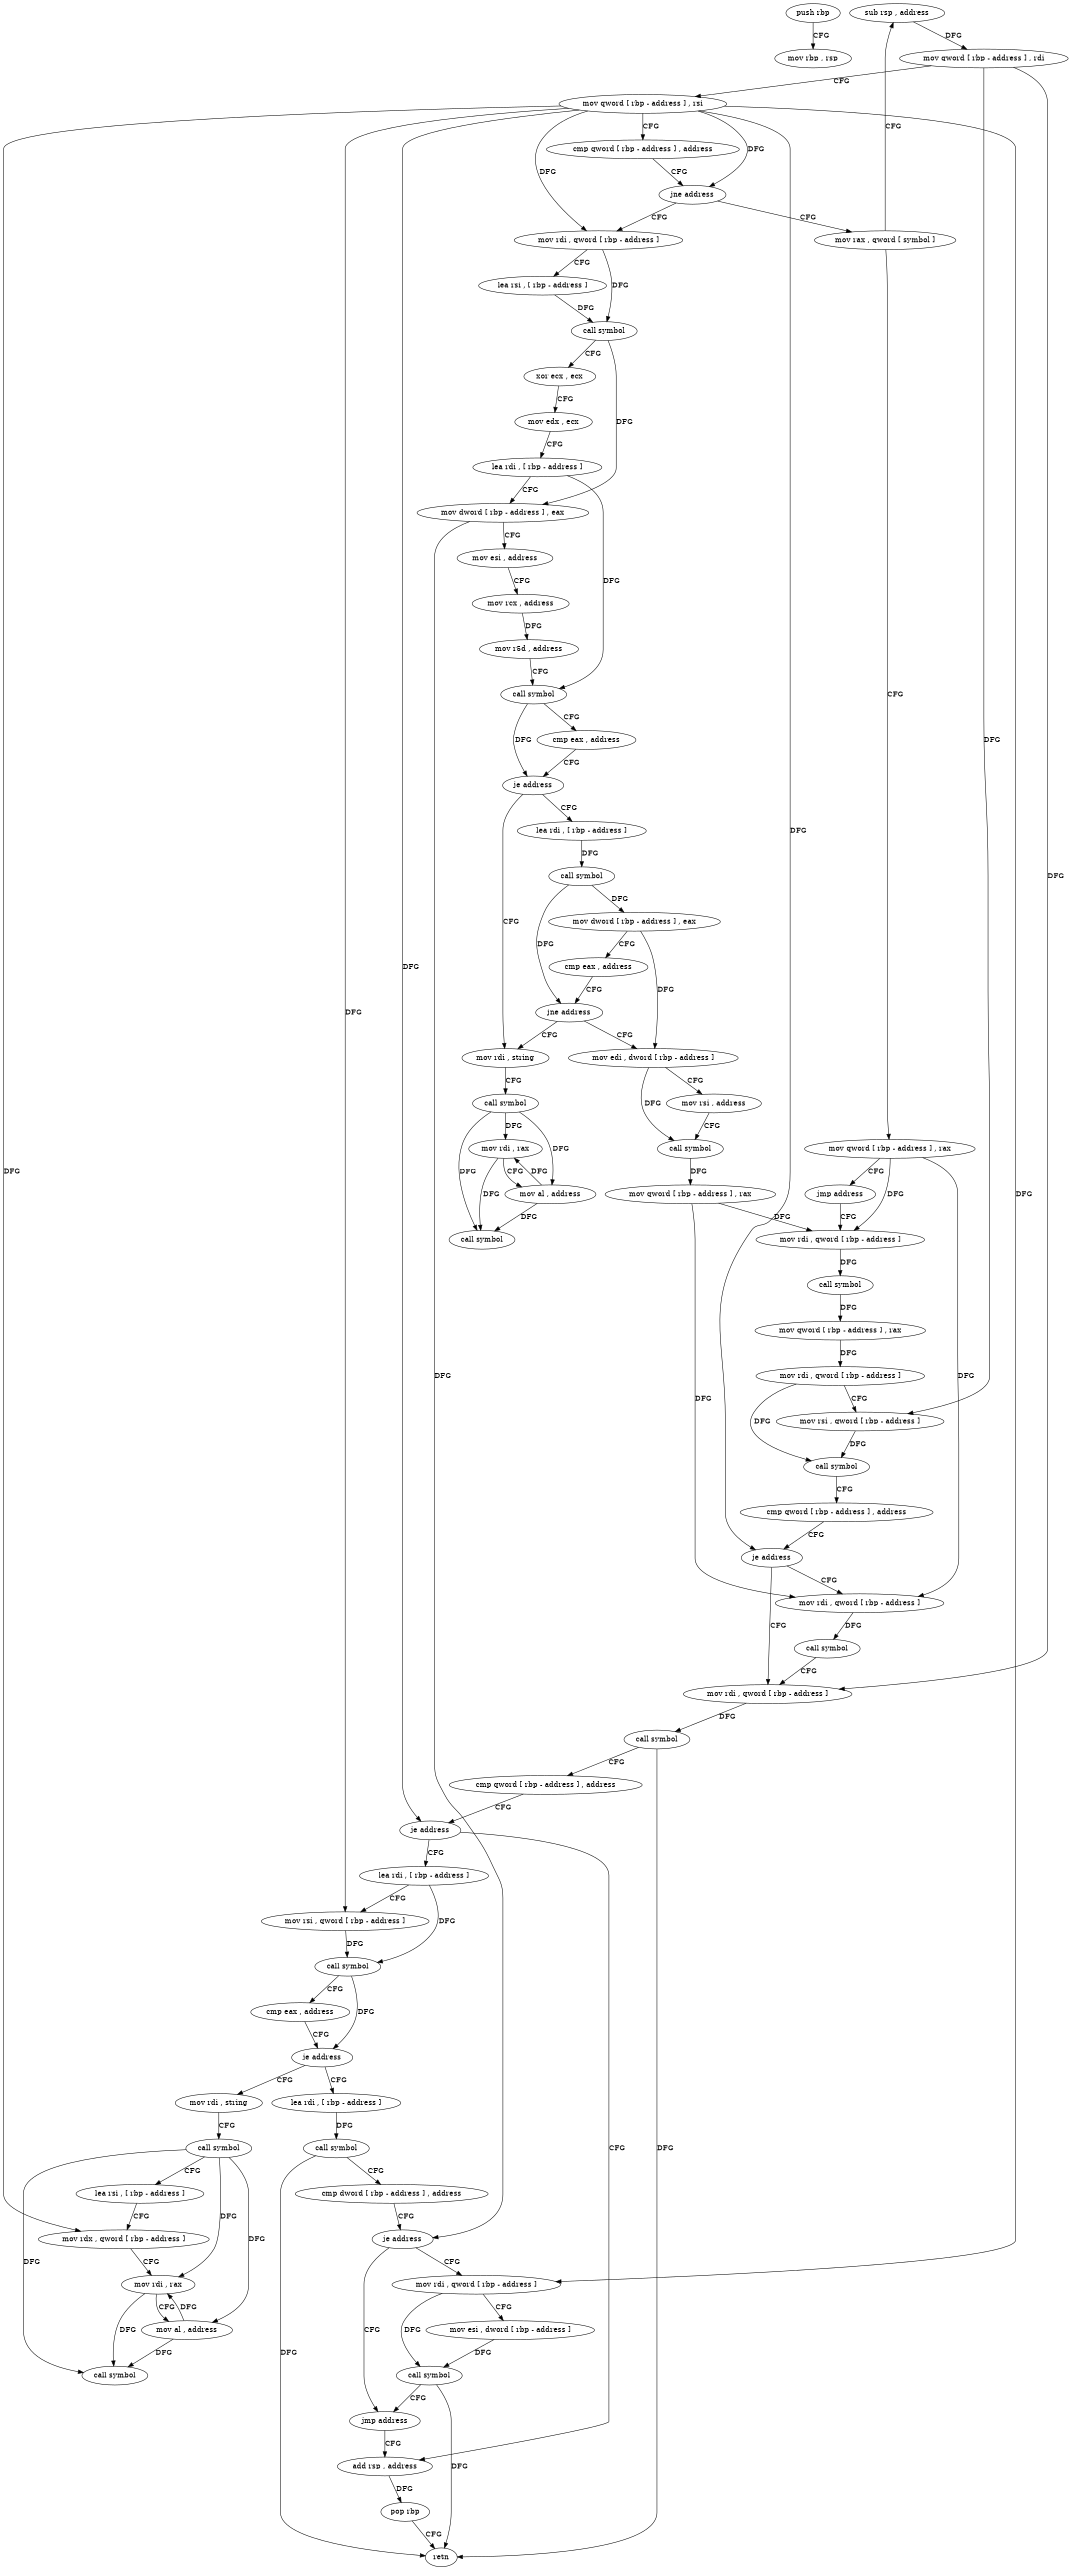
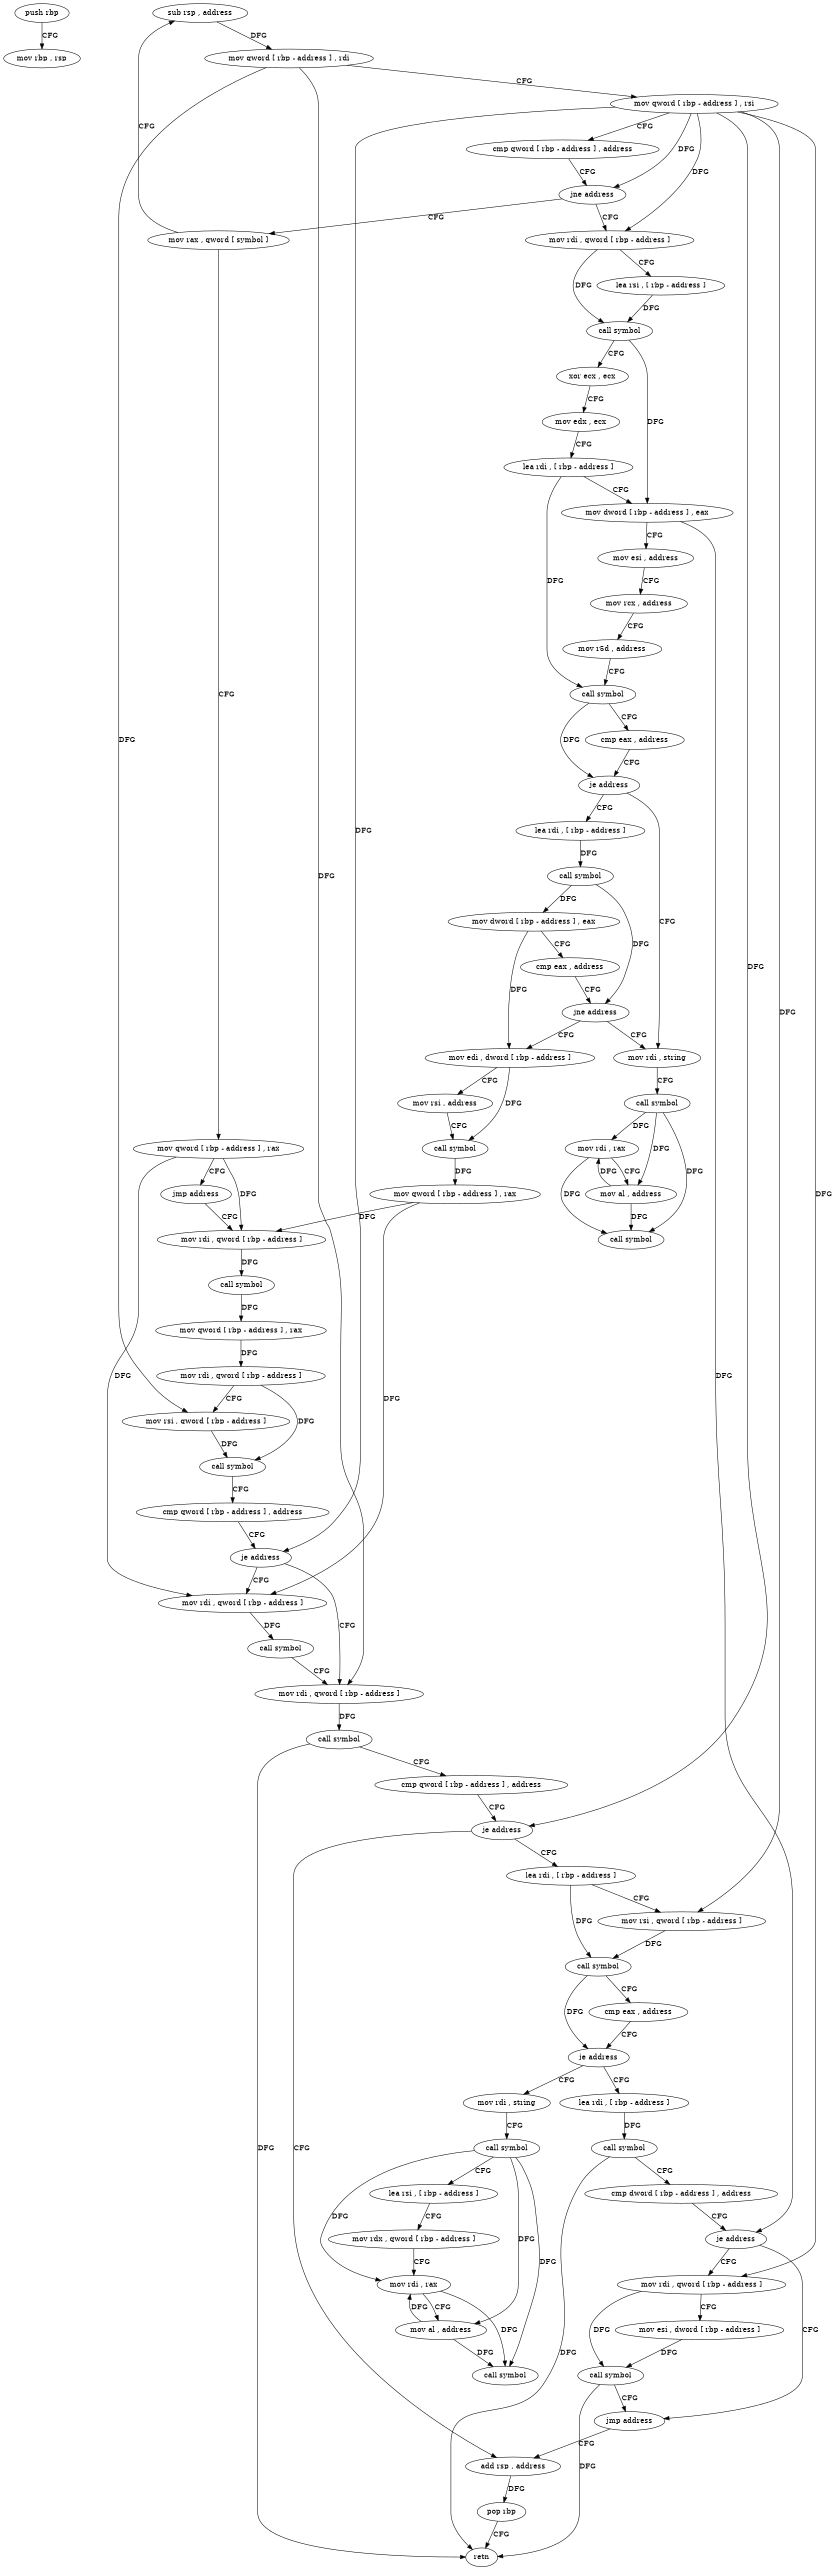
edge "mov rcx , address" -> "mov r5d , address": label "DFG" -> "CFG"
edge "mov qword [ rbp - address ] , rsi" -> "mov rdx , qword [ rbp - address ]": removed, label "DFG"
